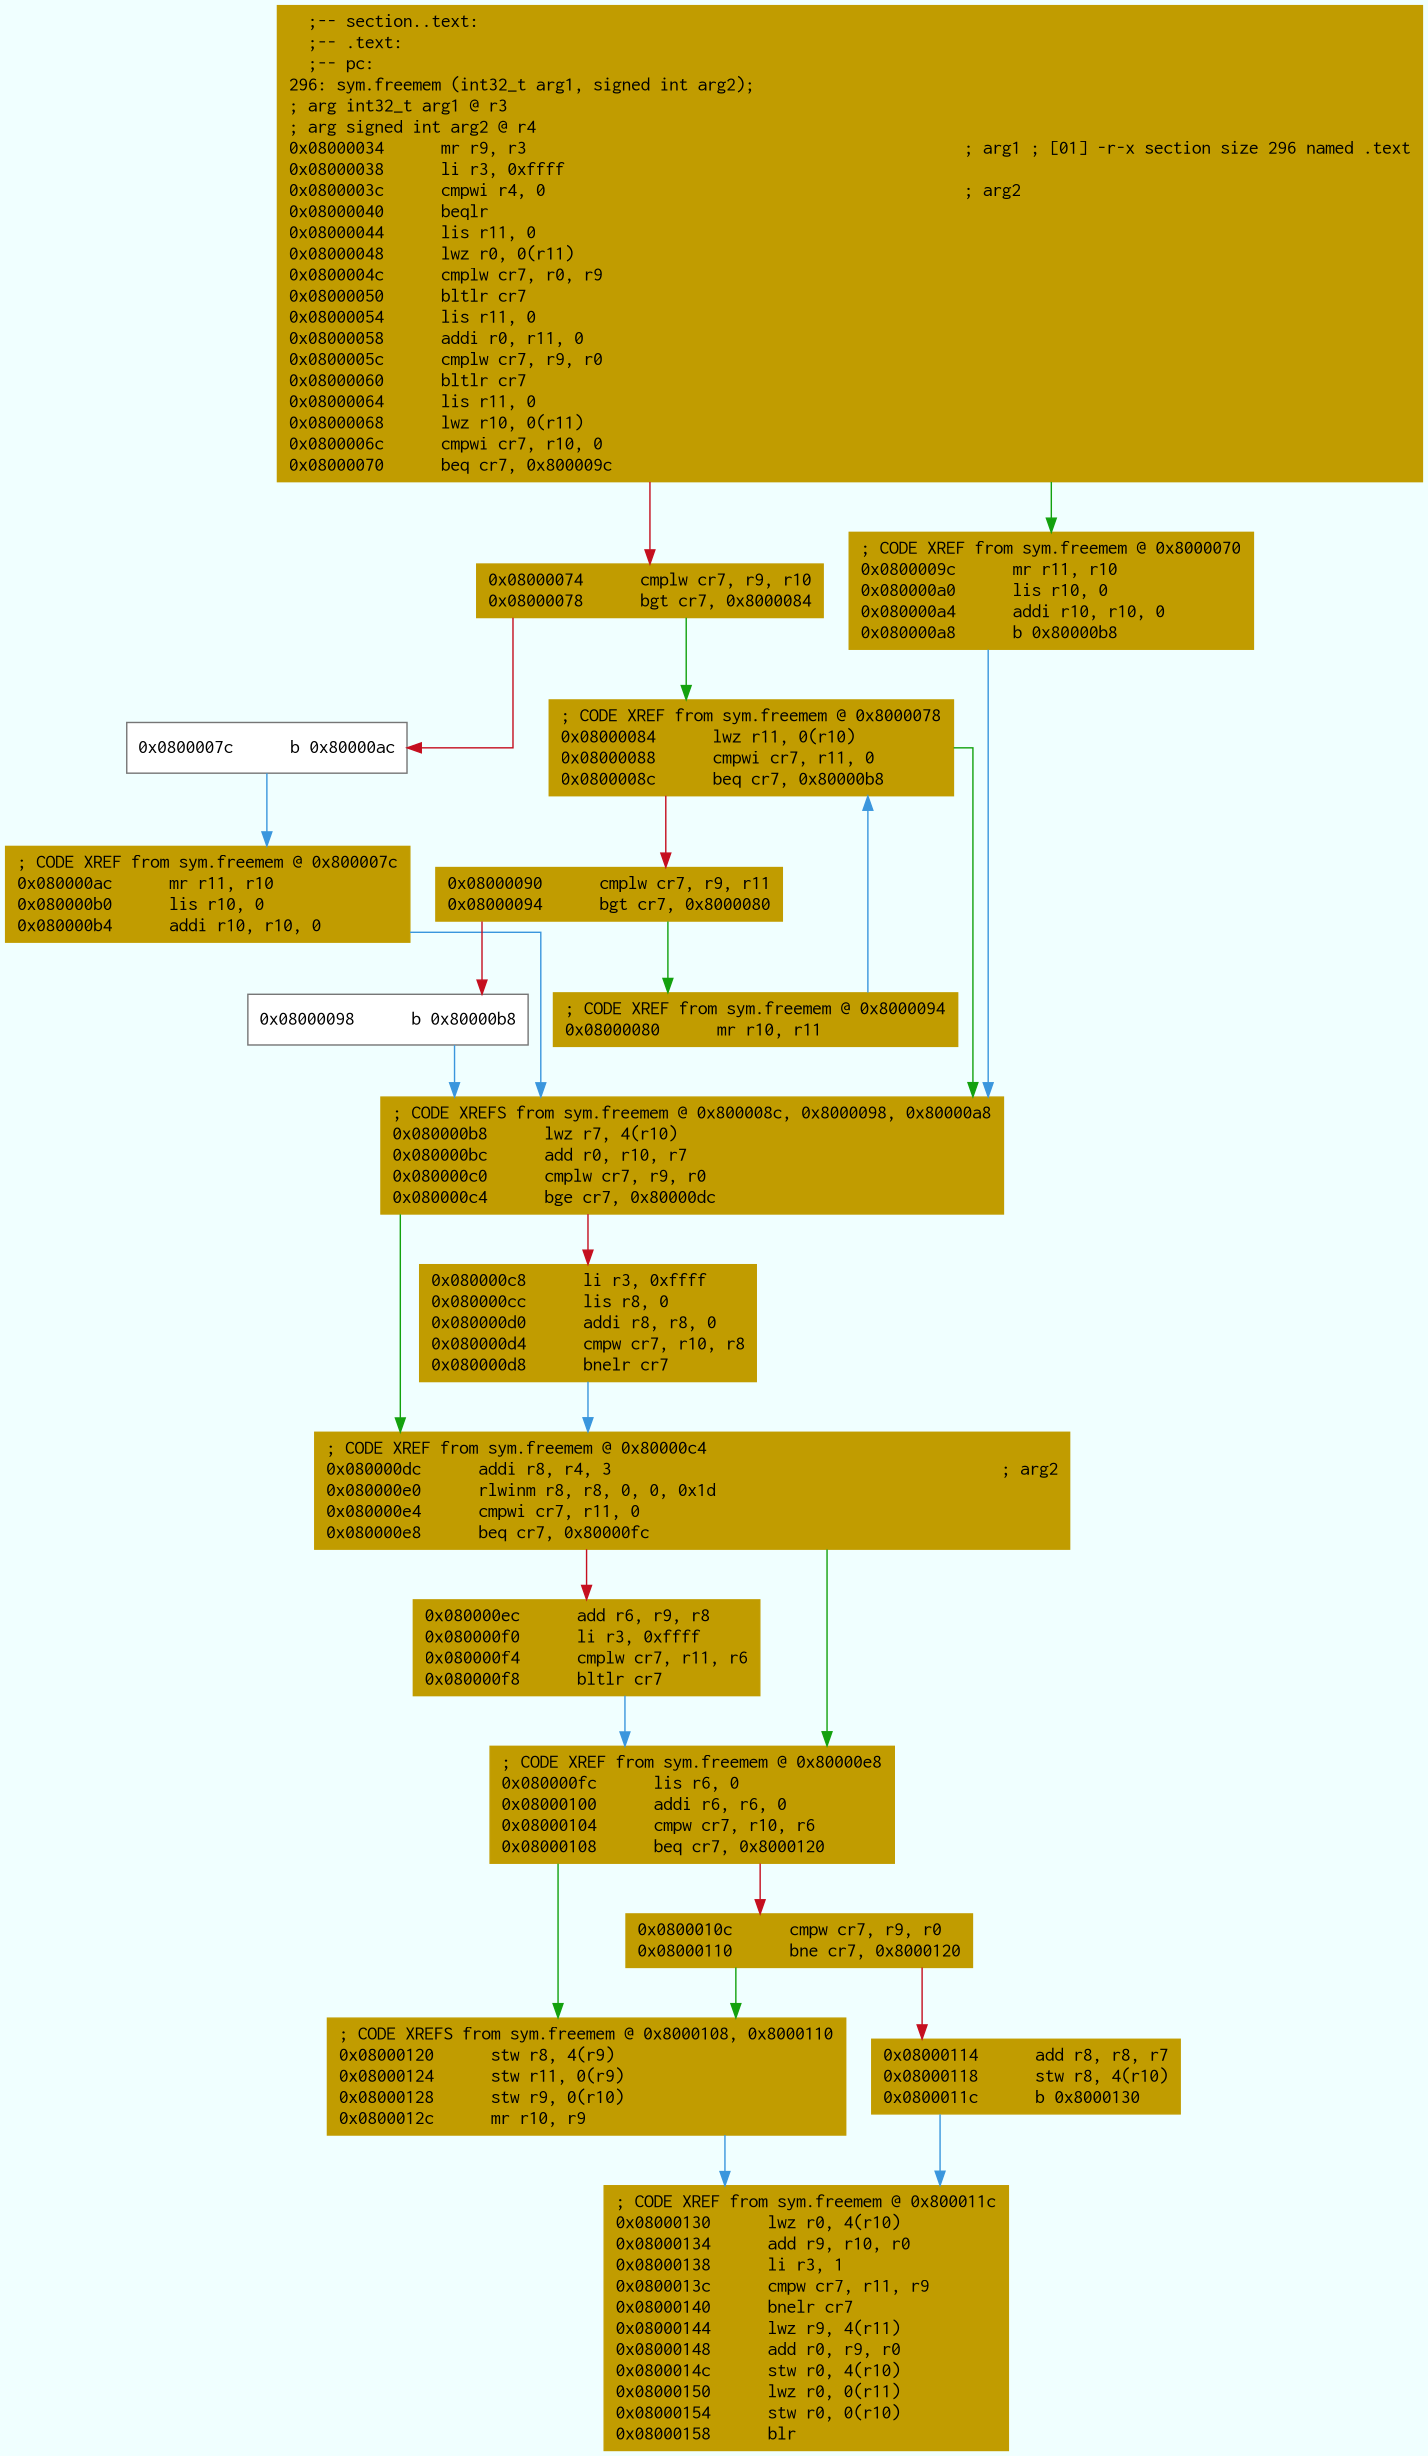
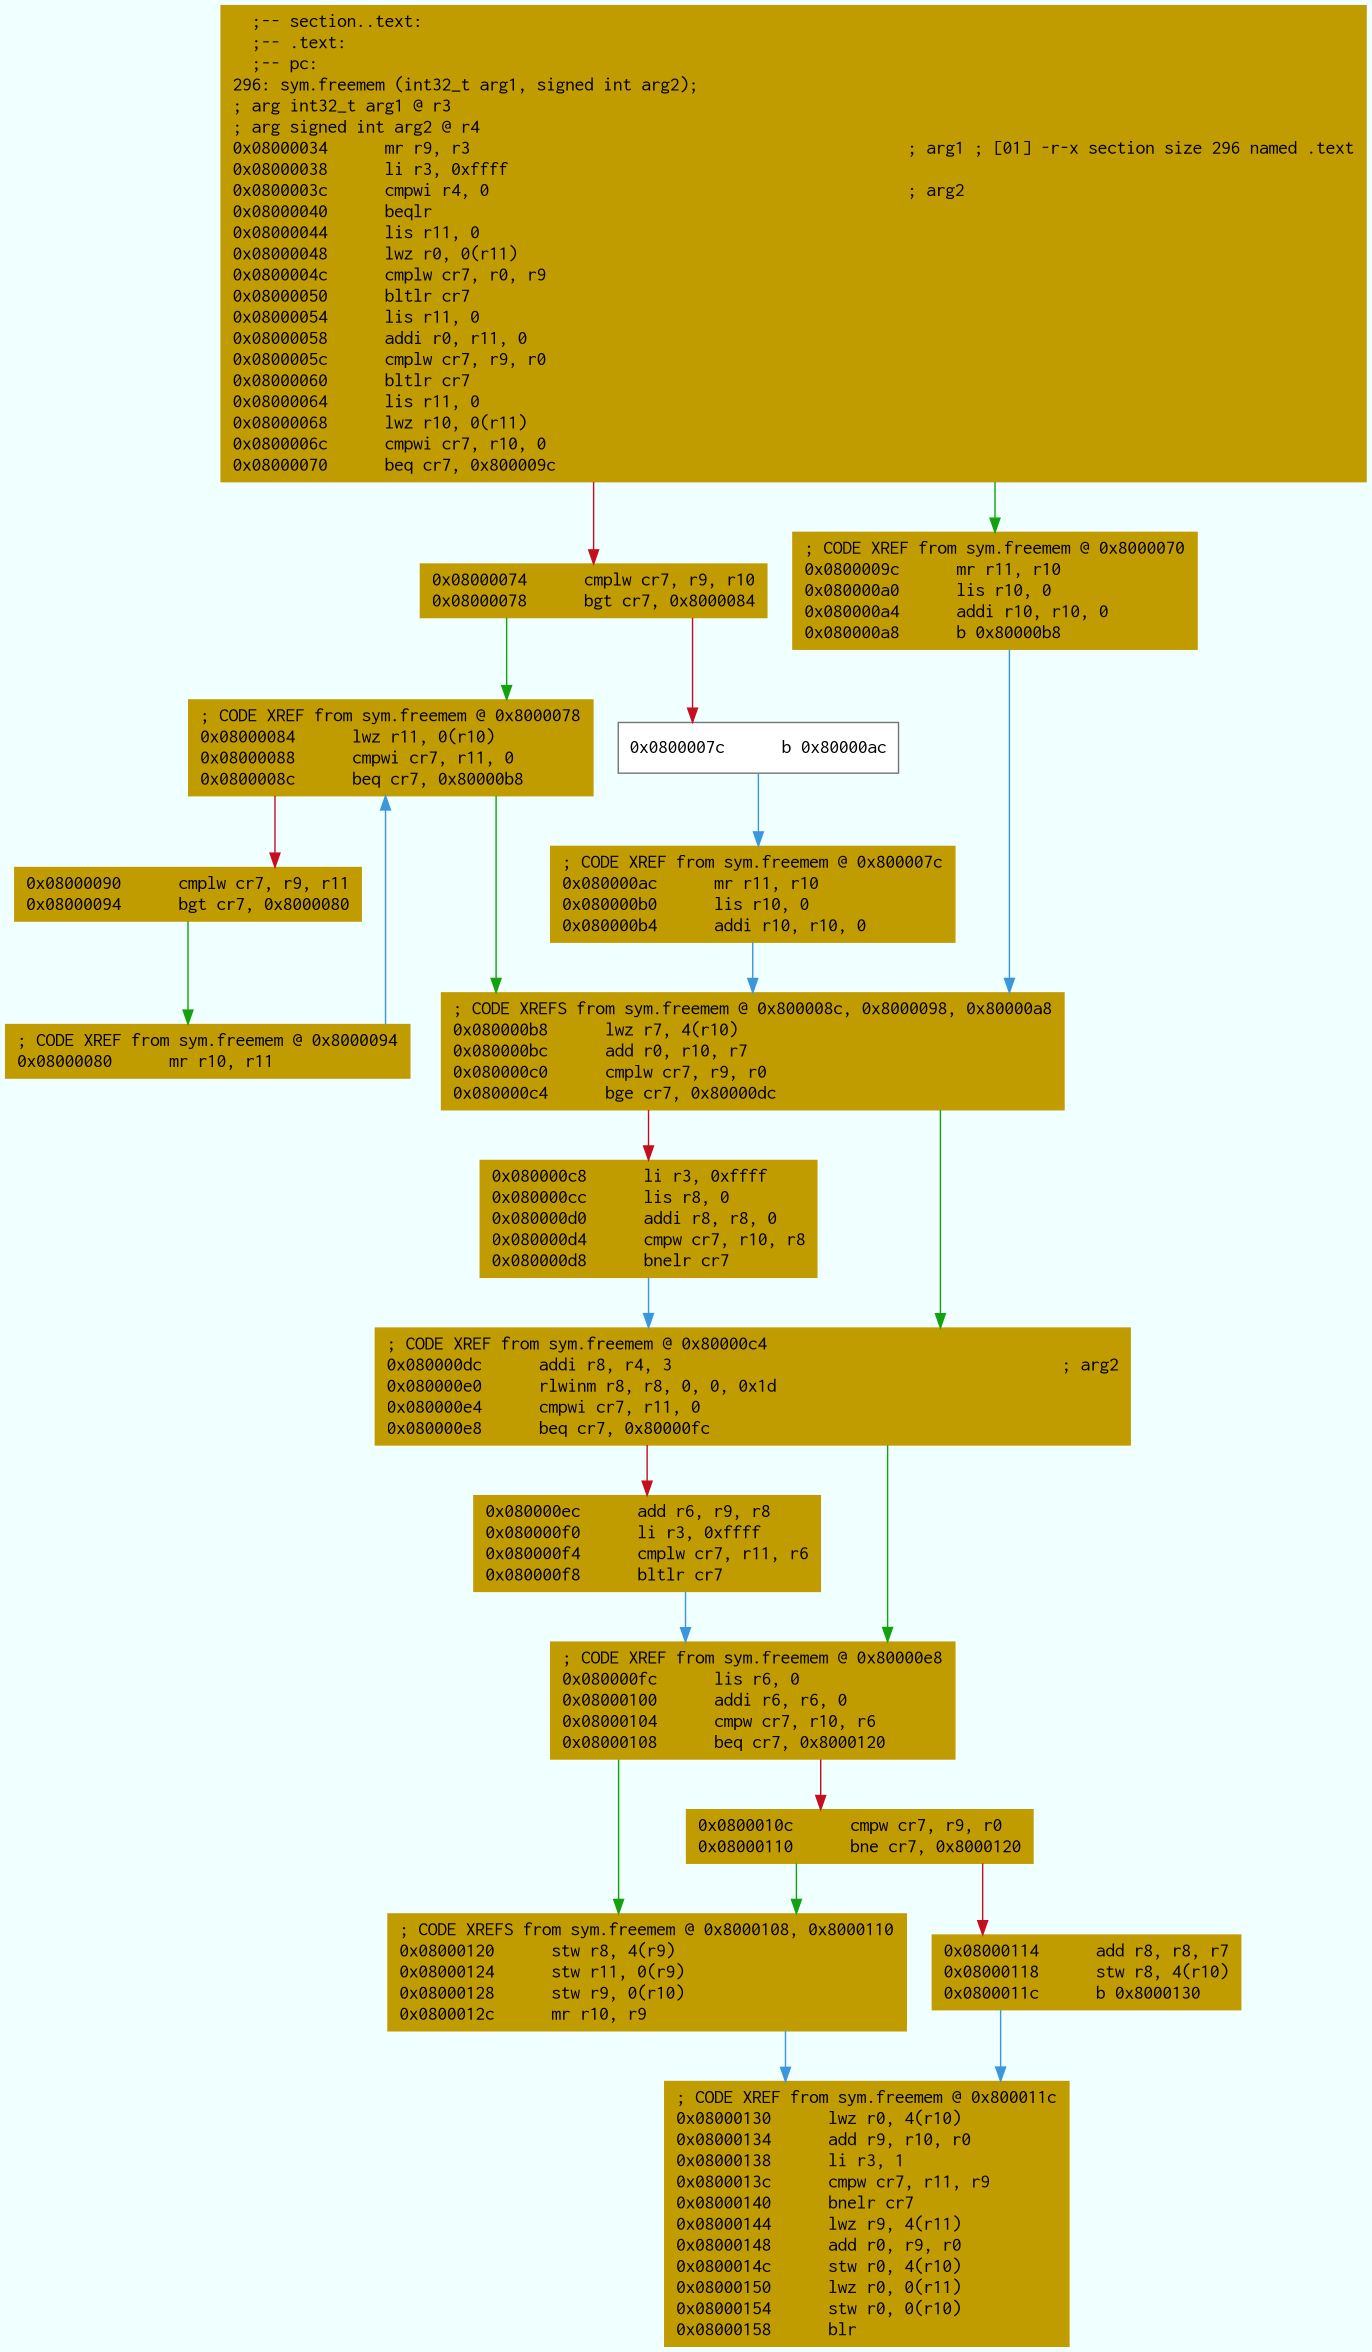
node "0x08000098      b 0x80000b8": removed
